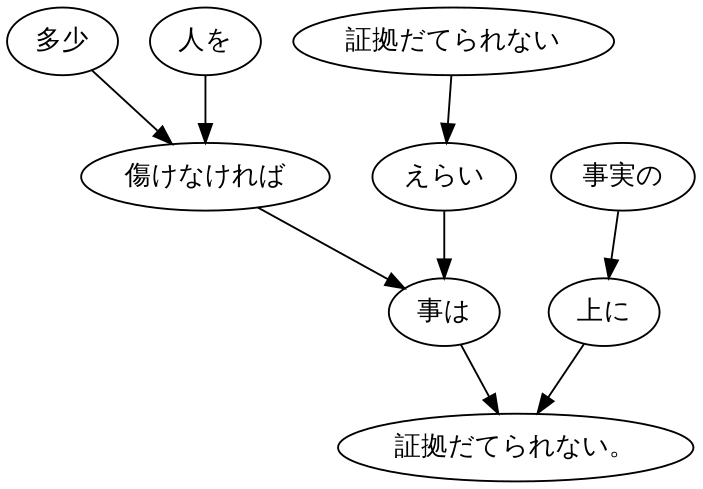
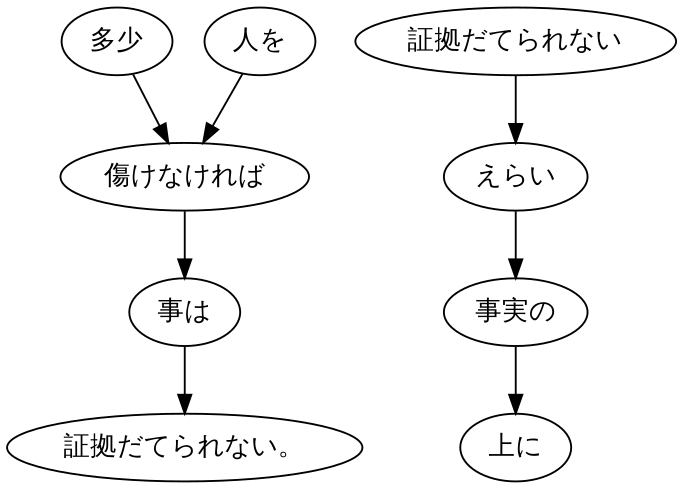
edge "えらい" -> "事は": now "えらい" -> "事実の"
edge "上に" -> "証拠だてられない。": removed
